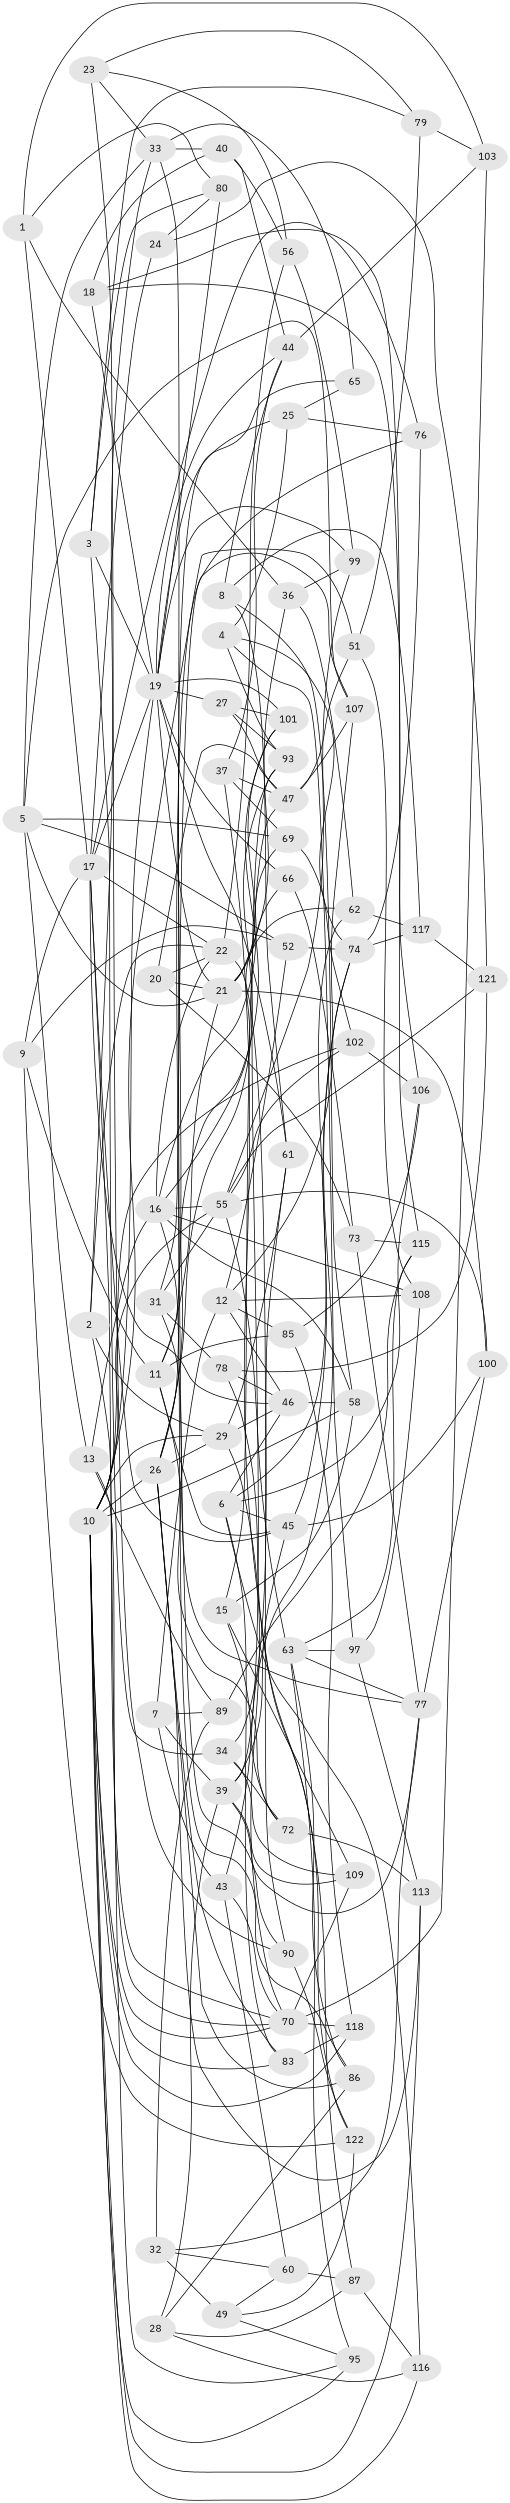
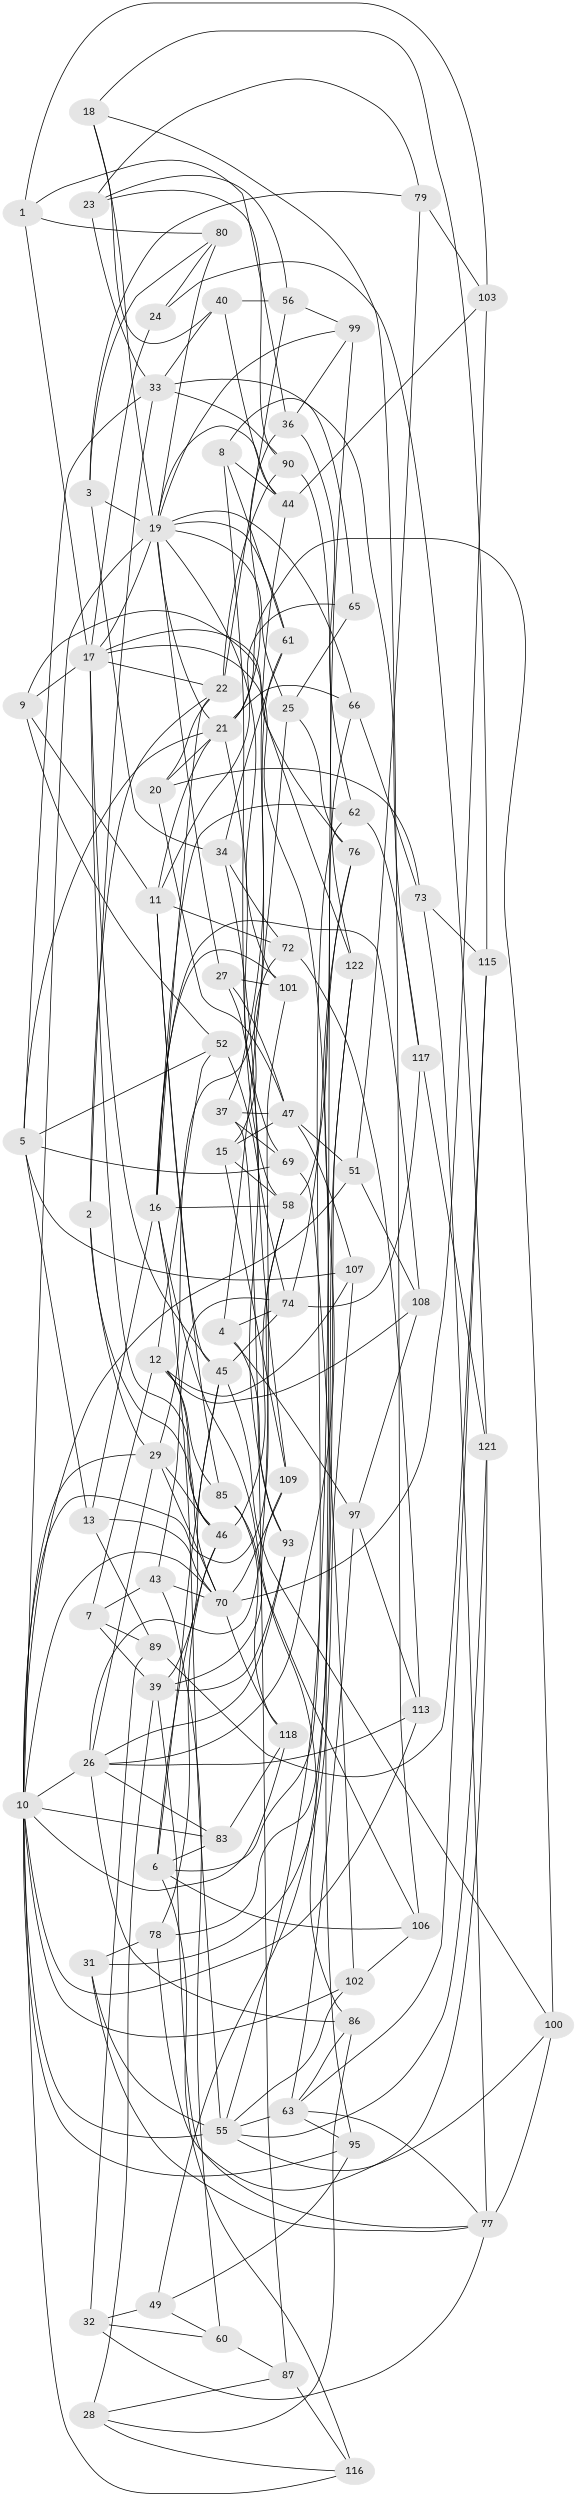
edge "66" -- "58": added
